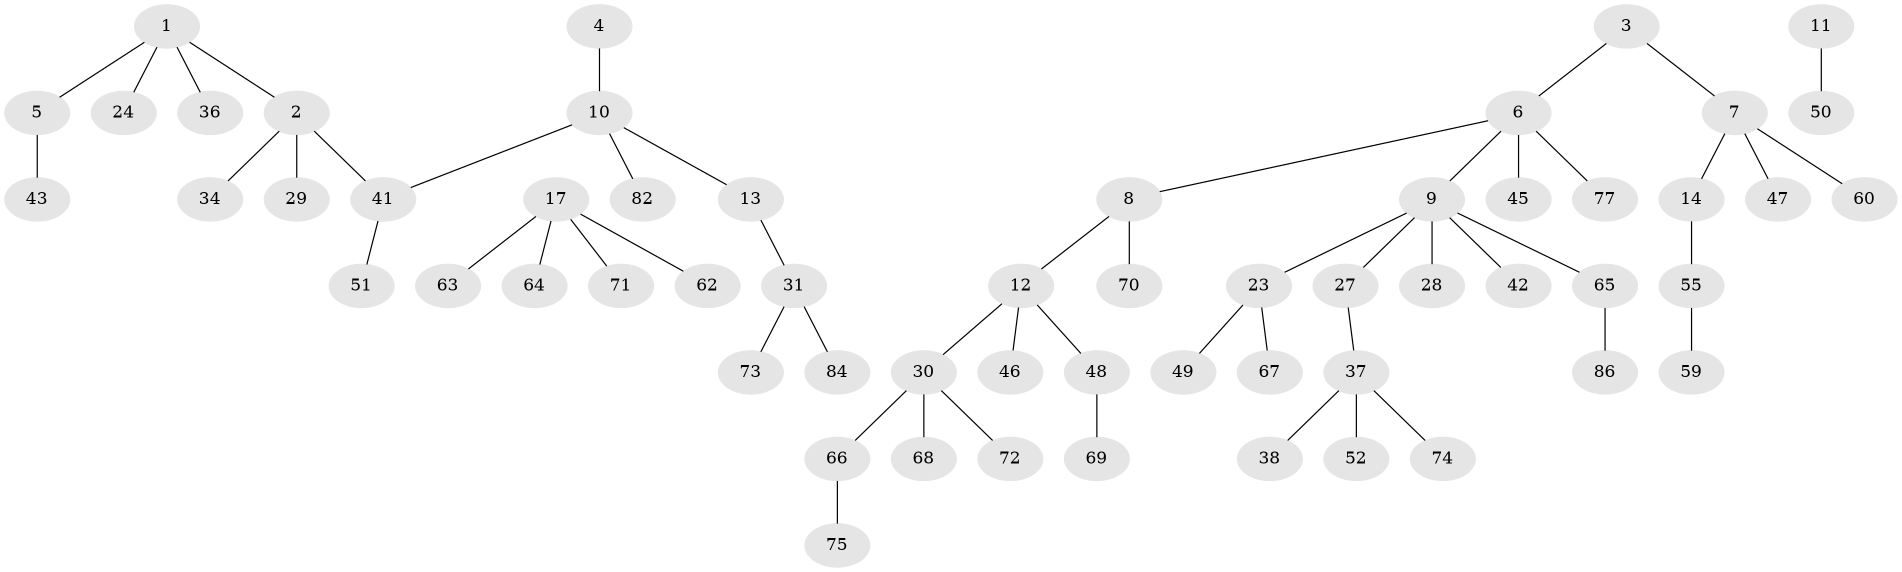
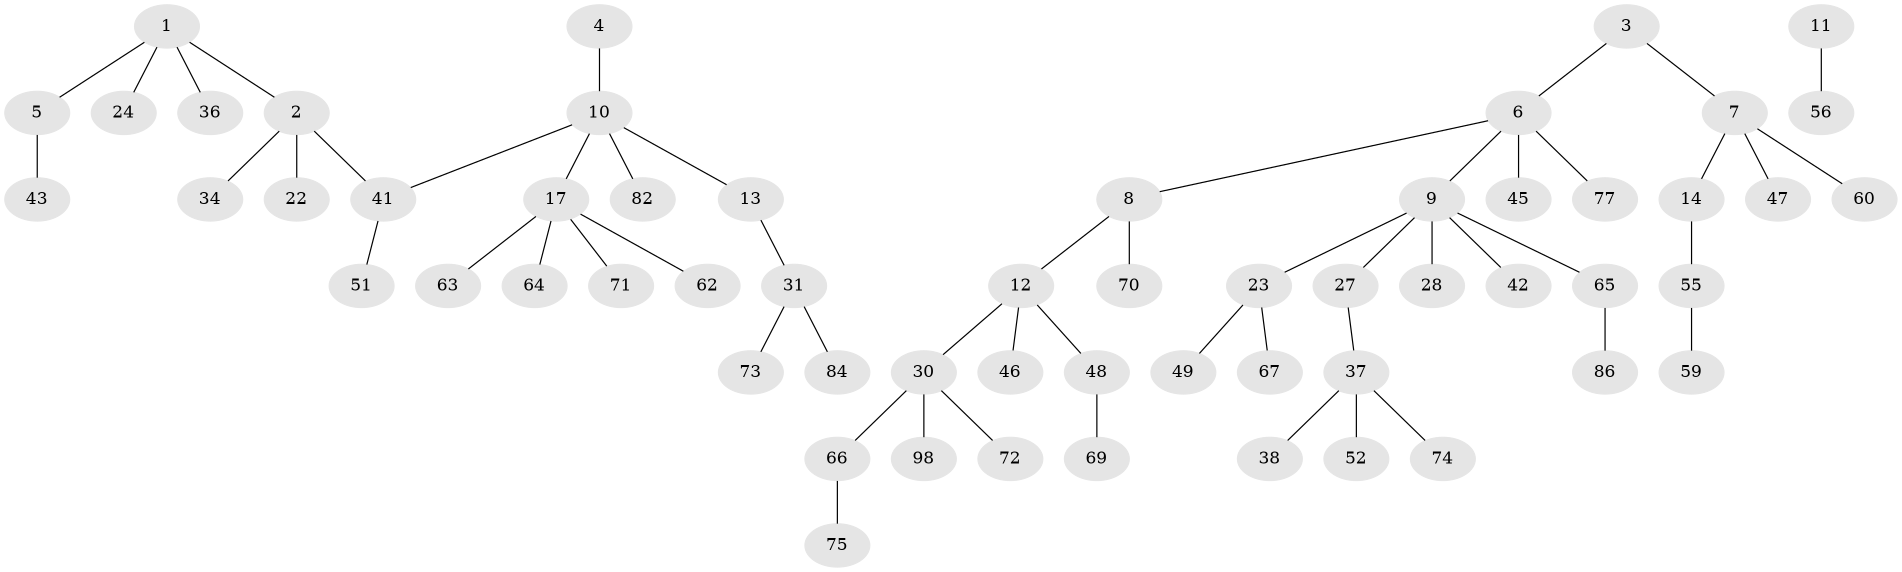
node "50": label "50" -> "56"
edge "10" -- "17": added
node "29": label "29" -> "22"
node "68": label "68" -> "98"
